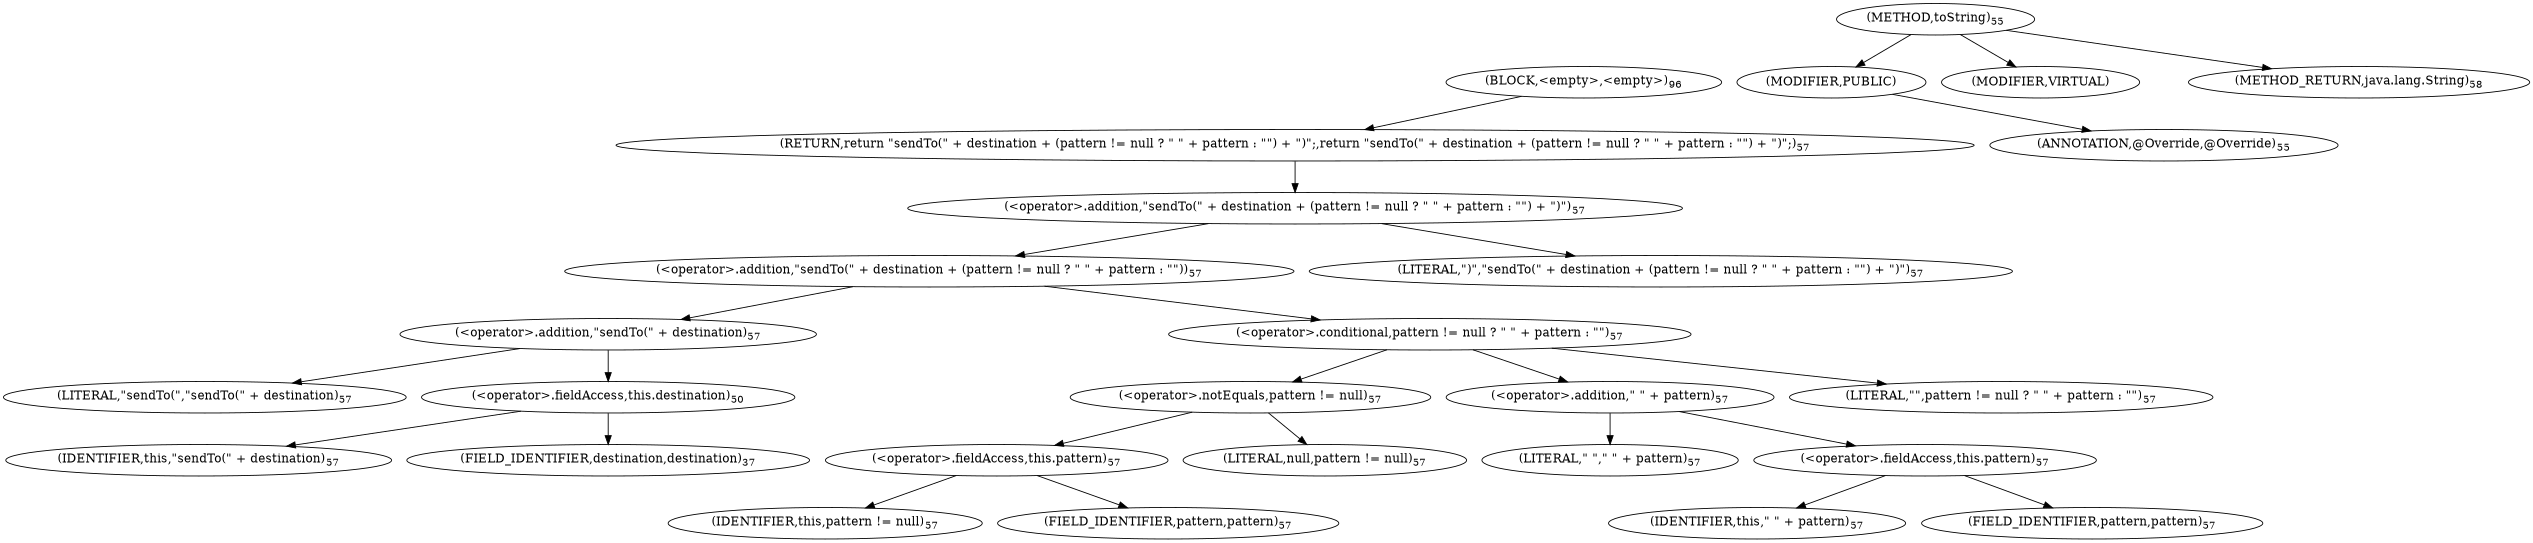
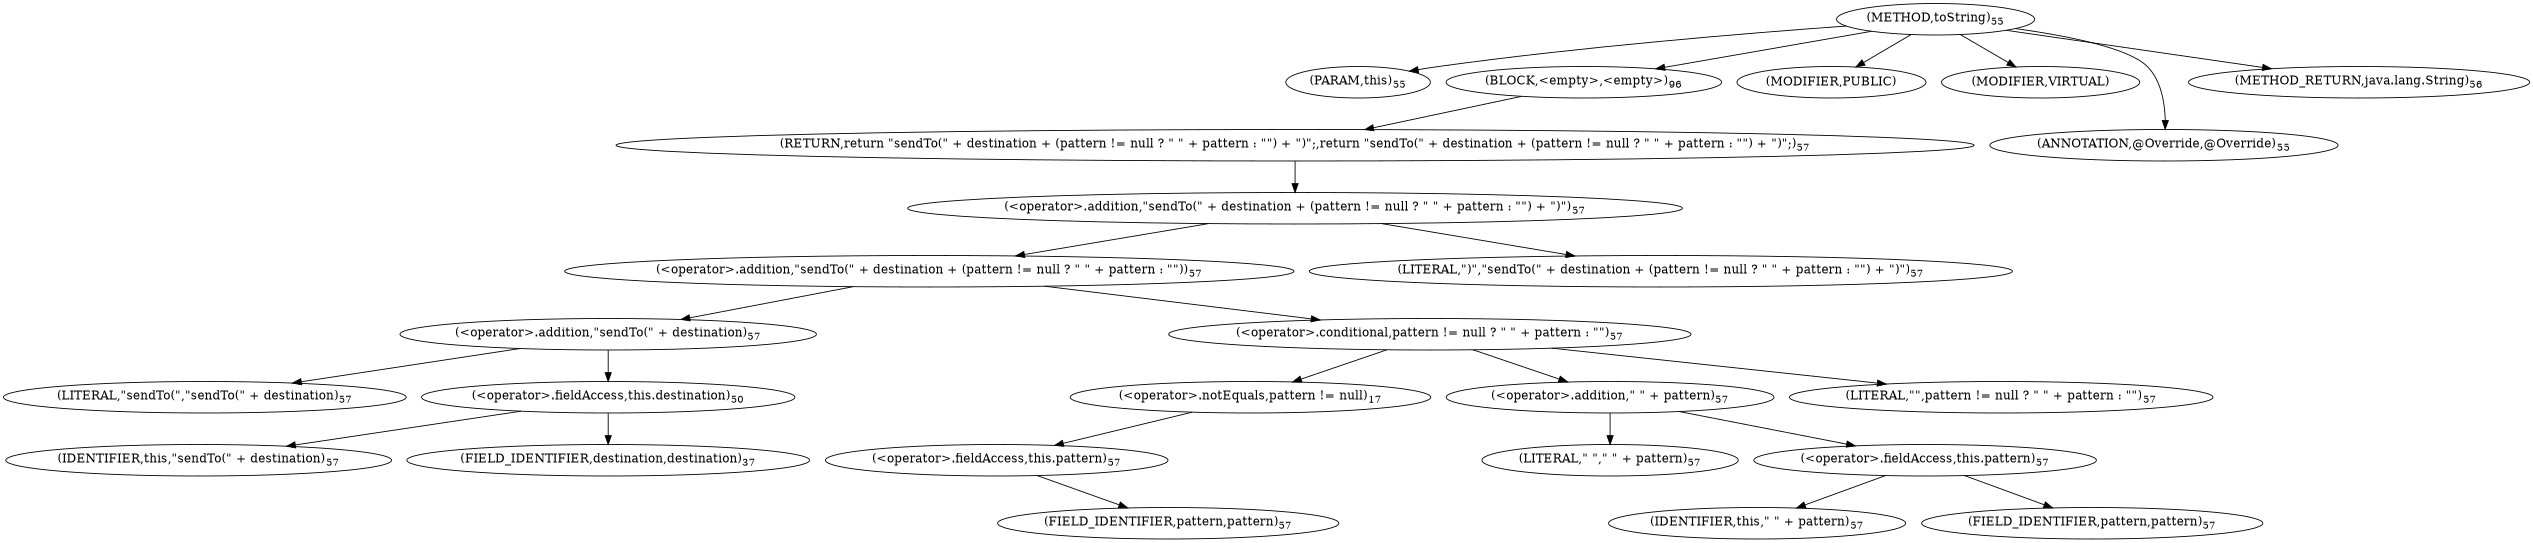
edge "(METHOD,toString)" -> "(BLOCK,<empty>,<empty>)": added
node "(METHOD_RETURN,java.lang.String)": text "58" -> "56"
node "(PARAM,this)": added
edge "(MODIFIER,PUBLIC)" -> "(ANNOTATION,@Override,@Override)": now "(METHOD,toString)" -> "(ANNOTATION,@Override,@Override)"
node "(<operator>.notEquals,pattern != null)": text "57" -> "17"
node "(LITERAL,null,pattern != null)": removed
node "(IDENTIFIER,this,pattern != null)": removed
